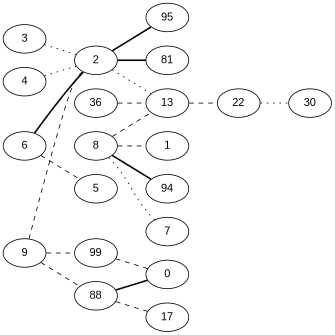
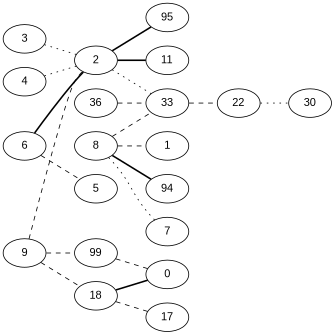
node "81": label "81" -> "11"
node "13": label "13" -> "33"
node "88": label "88" -> "18"
